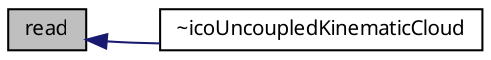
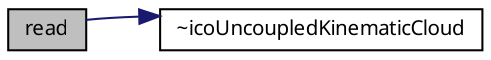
edge "~icoUncoupledKinematicCloud" -> "read": reversed
